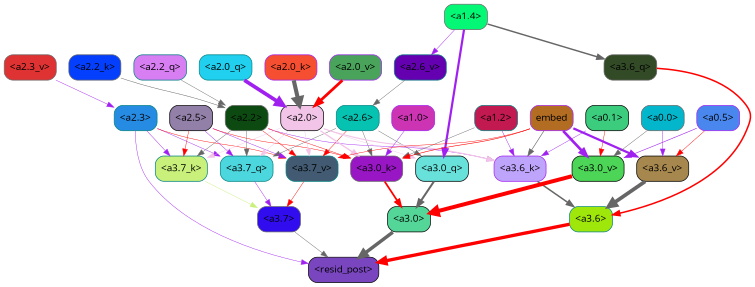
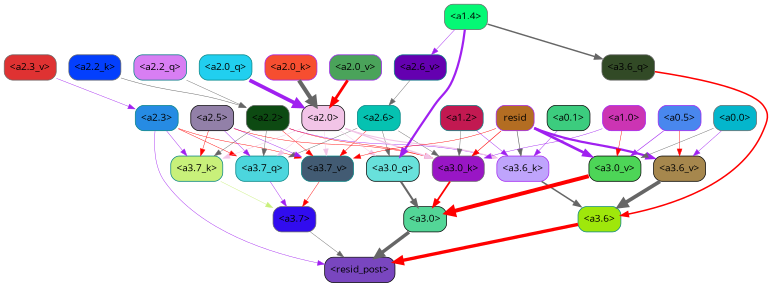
node "embed": label "embed" -> "resid"
edge "<a0.1>" -> "<a3.0_v>": now "<a1.0>" -> "<a3.0_v>"
edge "<a2.3>" -> "<a3.7_q>": color purple -> red
